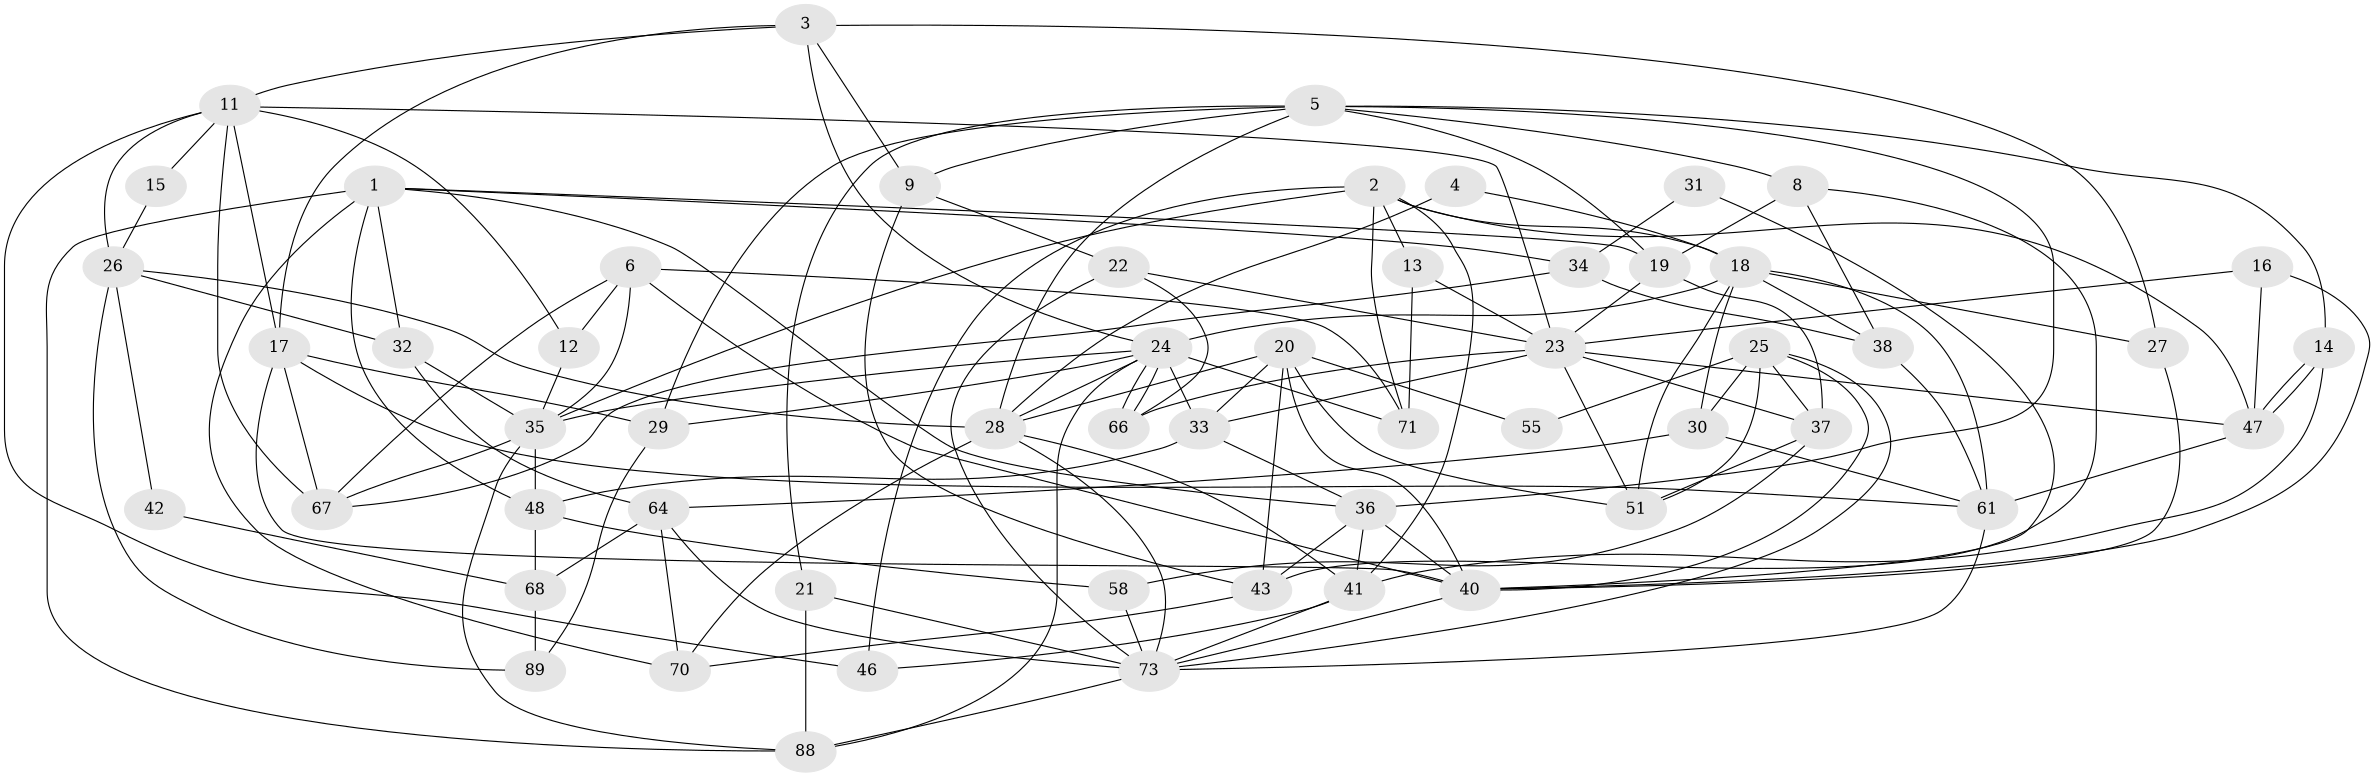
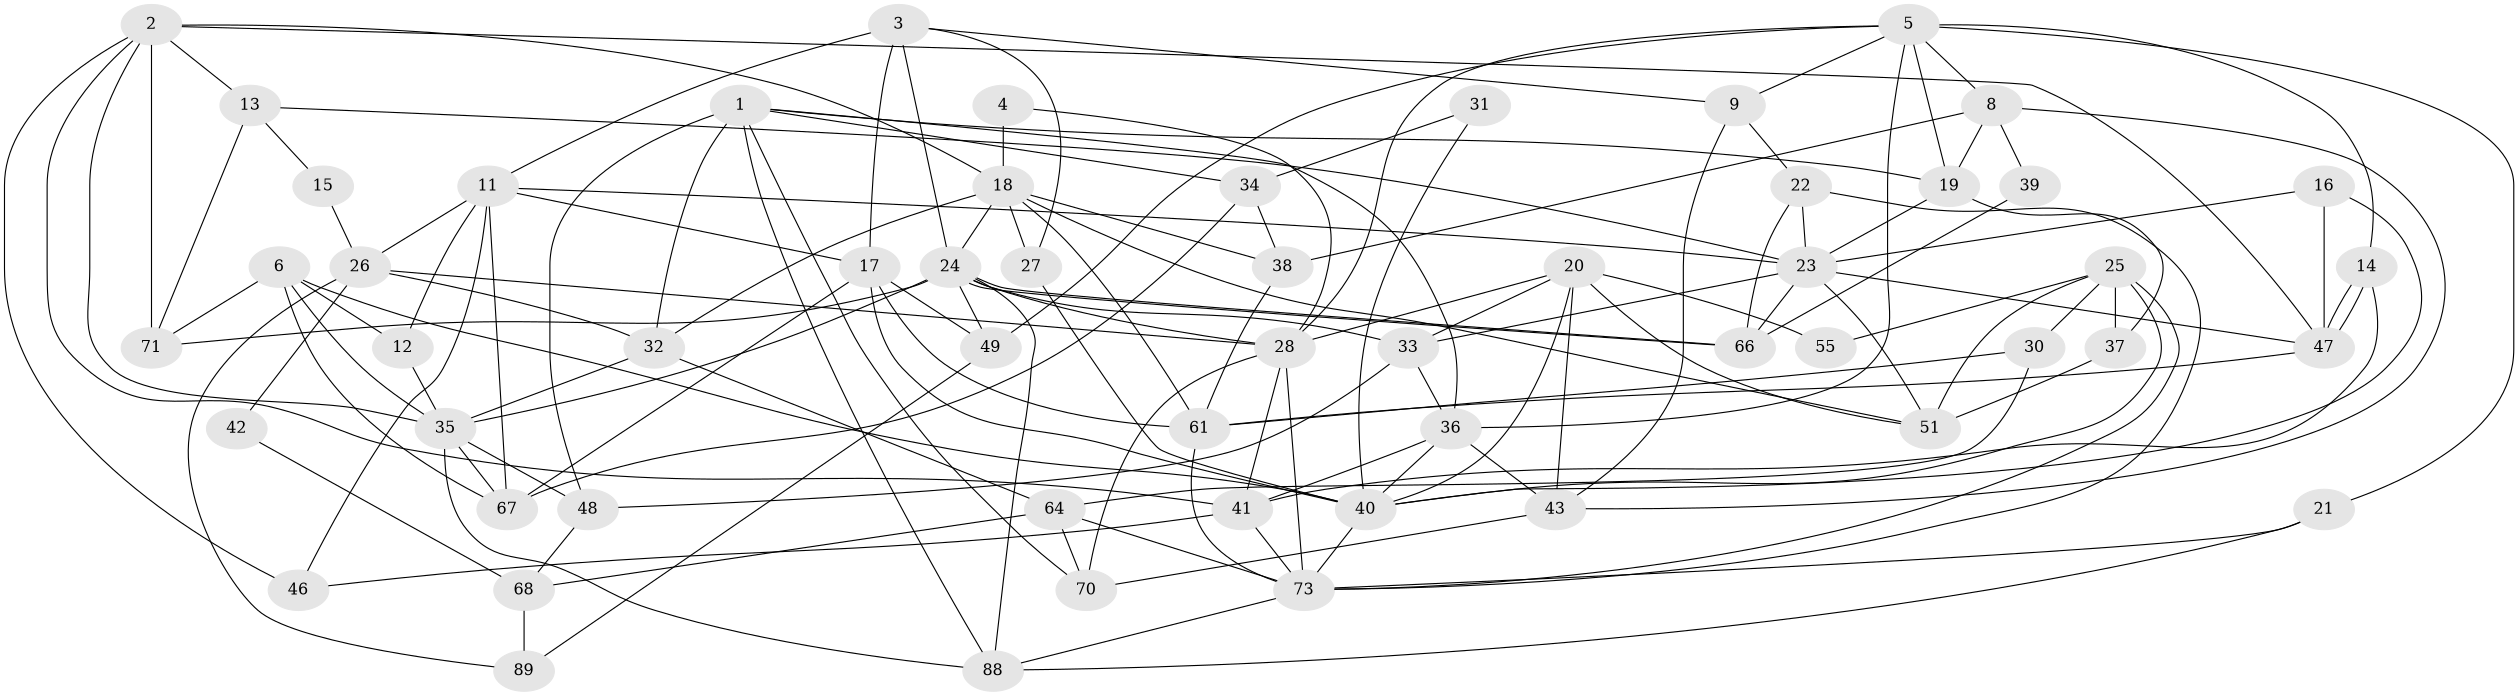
edge "11" -- "15": now "13" -- "15"
node "39": added
edge "18" -- "30": now "18" -- "32"
edge "23" -- "37": removed
node "29": label "29" -> "49"
node "58": removed
